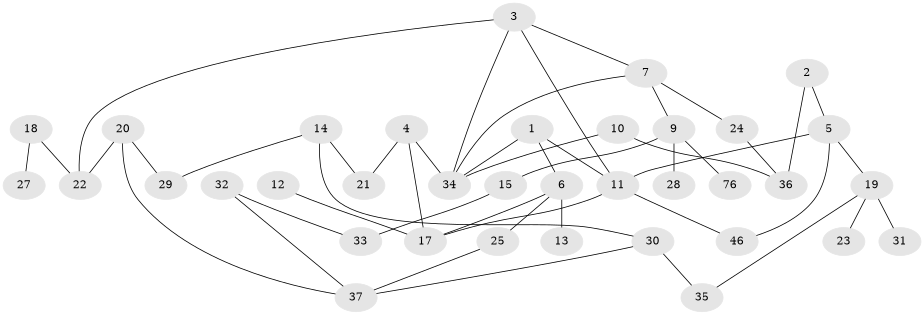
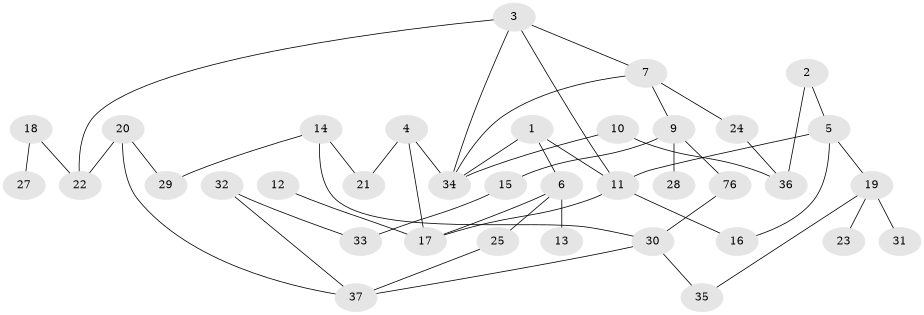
edge "76" -- "30": added
node "46": label "46" -> "16"
